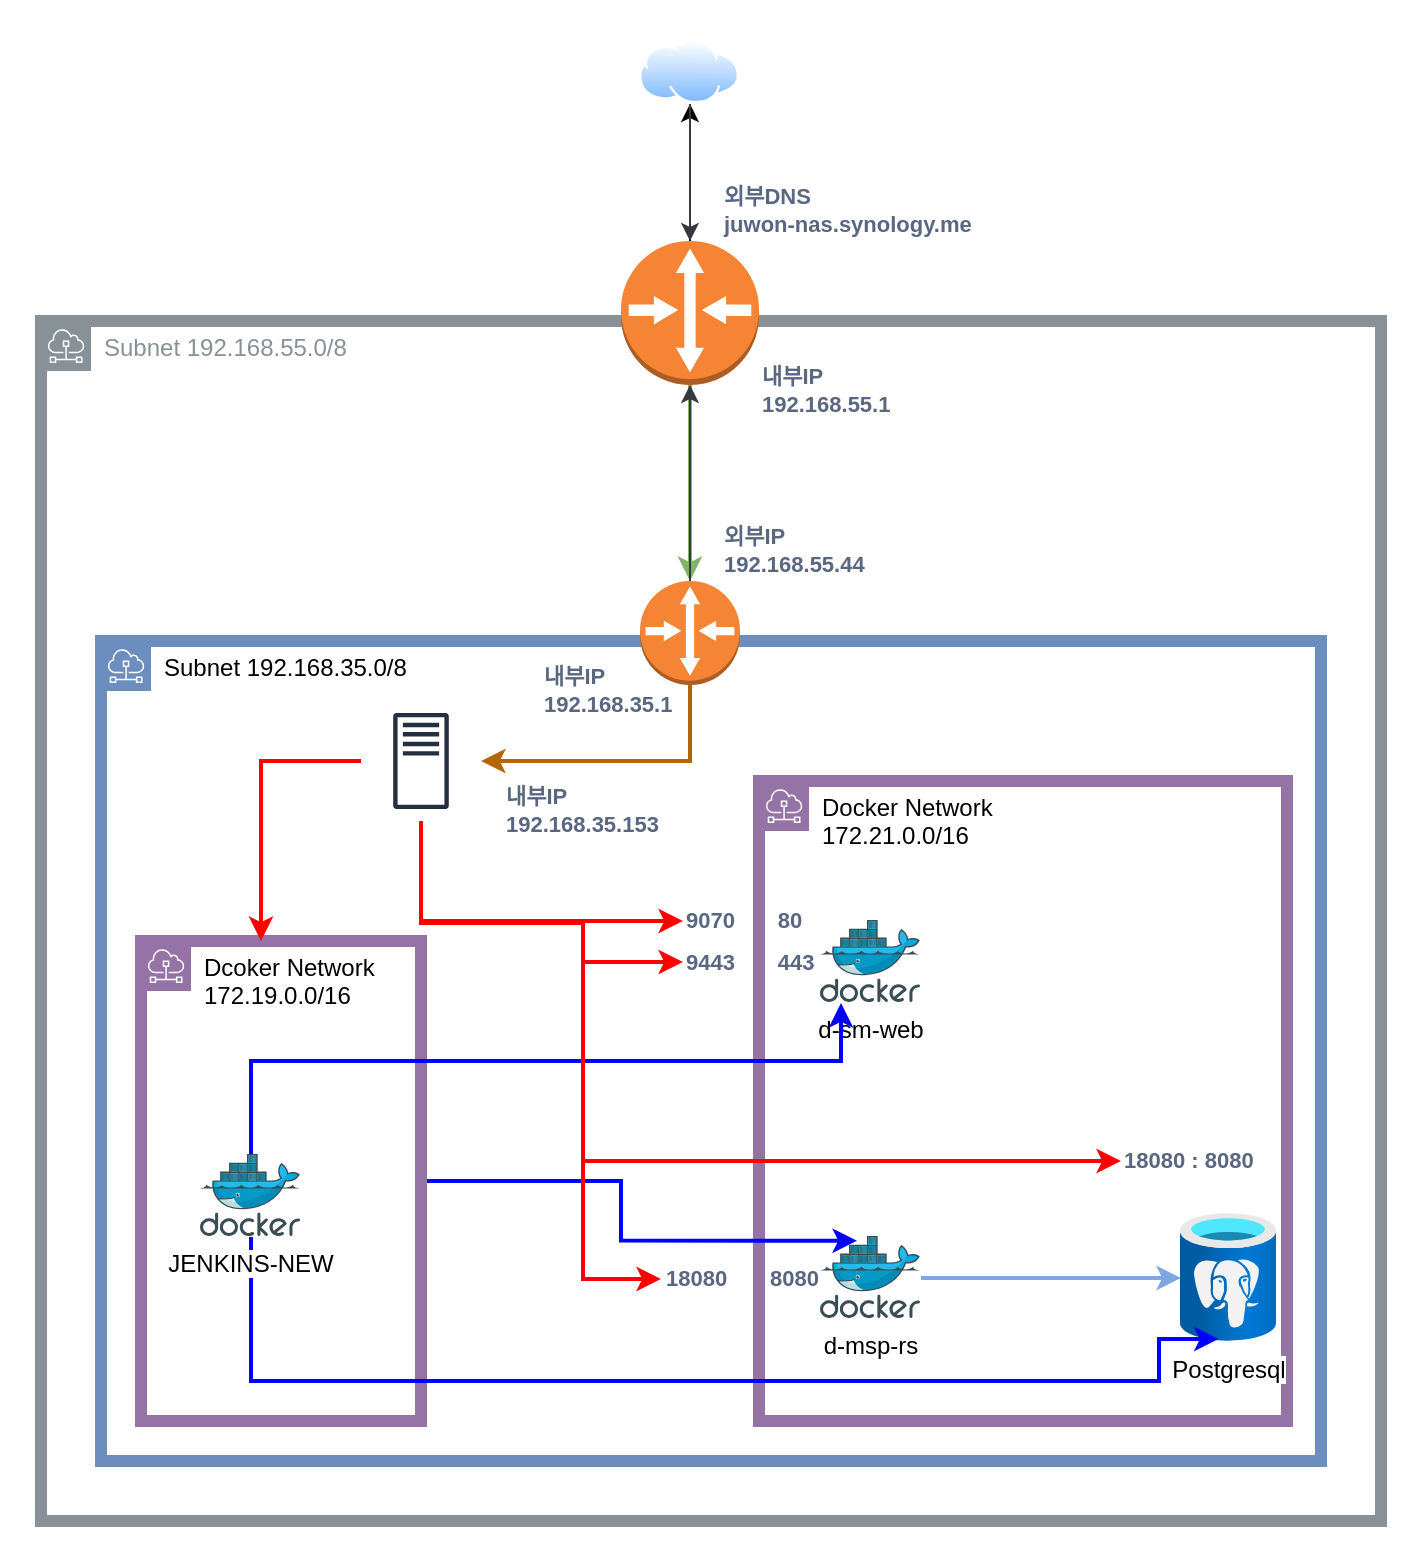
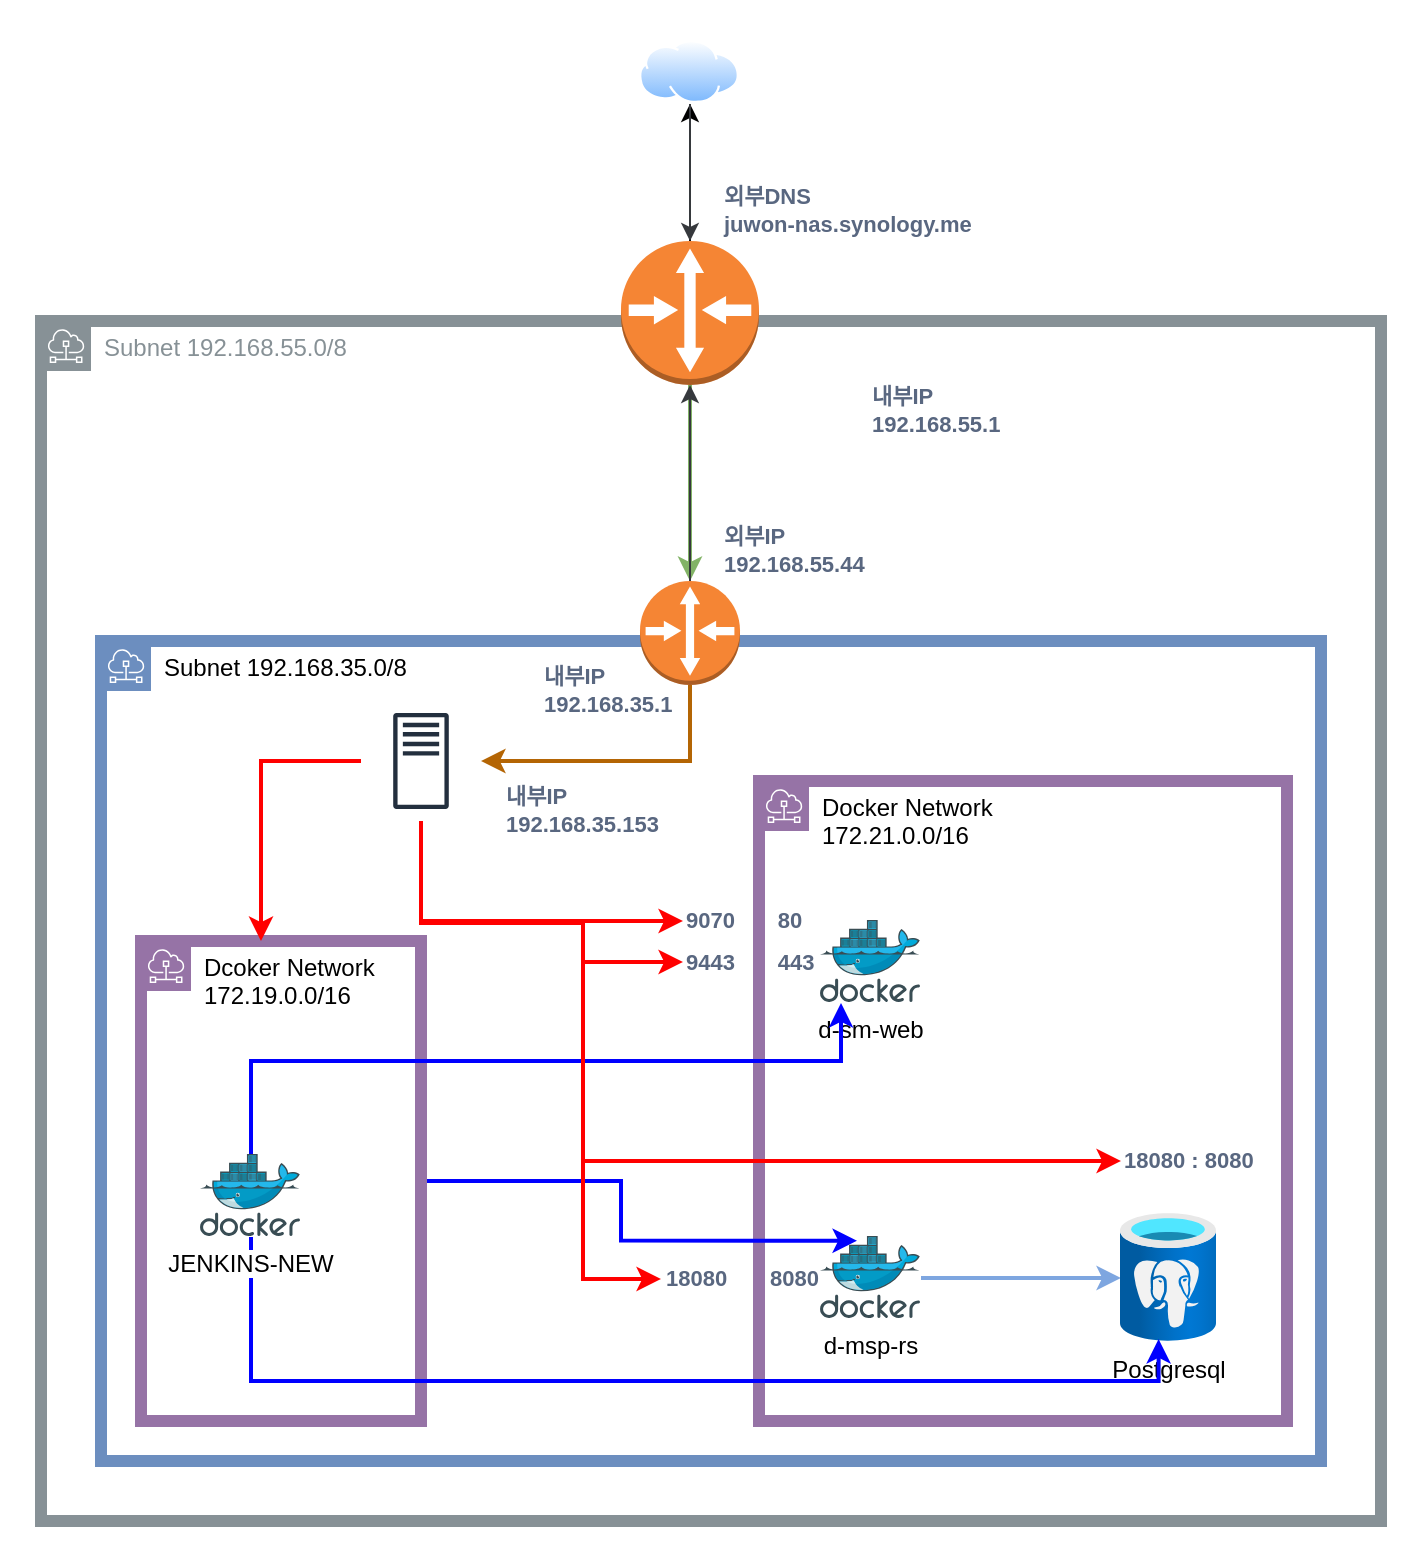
node "내부IP 192.168.55.1": moved (830, 391) -> (940, 411)
node "Postgresql": moved (1229, 1278) -> (1169, 1278)
